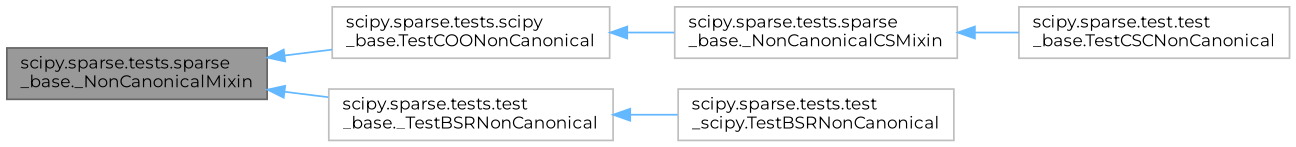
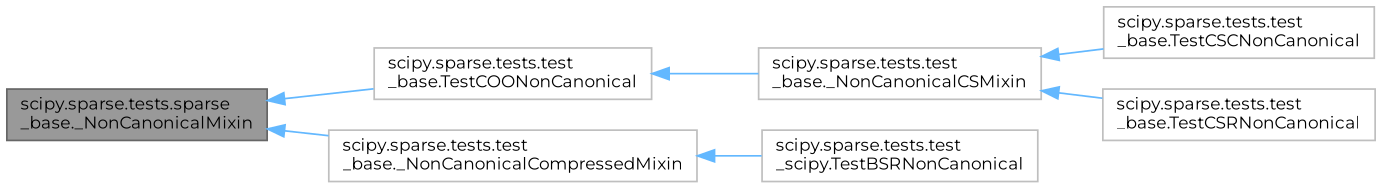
node "scipy.sparse.tests.scipy _base.TestCOONonCanonical": label "scipy.sparse.tests.scipy _base.TestCOONonCanonical" -> "scipy.sparse.tests.test _base.TestCOONonCanonical"
node "scipy.sparse.tests.sparse _base._NonCanonicalCSMixin": label "scipy.sparse.tests.sparse _base._NonCanonicalCSMixin" -> "scipy.sparse.tests.test _base._NonCanonicalCSMixin"
node "scipy.sparse.test.test _base.TestCSCNonCanonical": label "scipy.sparse.test.test _base.TestCSCNonCanonical" -> "scipy.sparse.tests.test _base.TestCSCNonCanonical"
node "scipy.sparse.tests.test _base._TestBSRNonCanonical": label "scipy.sparse.tests.test _base._TestBSRNonCanonical" -> "scipy.sparse.tests.test _base._NonCanonicalCompressedMixin"
node "scipy.sparse.tests.test _base.TestCSRNonCanonical": added
